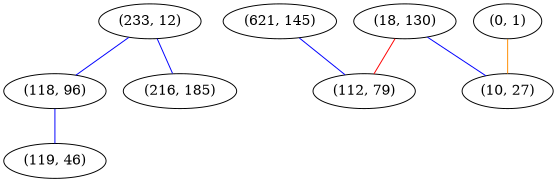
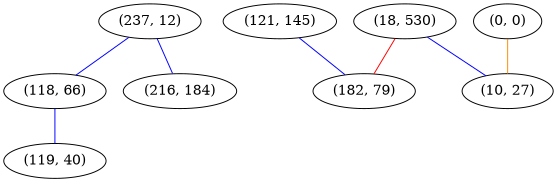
node "(233, 12)": label "(233, 12)" -> "(237, 12)"
node "(621, 145)": label "(621, 145)" -> "(121, 145)"
node "(18, 130)": label "(18, 130)" -> "(18, 530)"
node "(0, 1)": label "(0, 1)" -> "(0, 0)"
node "(118, 96)": label "(118, 96)" -> "(118, 66)"
node "(216, 185)": label "(216, 185)" -> "(216, 184)"
node "(112, 79)": label "(112, 79)" -> "(182, 79)"
node "(119, 46)": label "(119, 46)" -> "(119, 40)"
